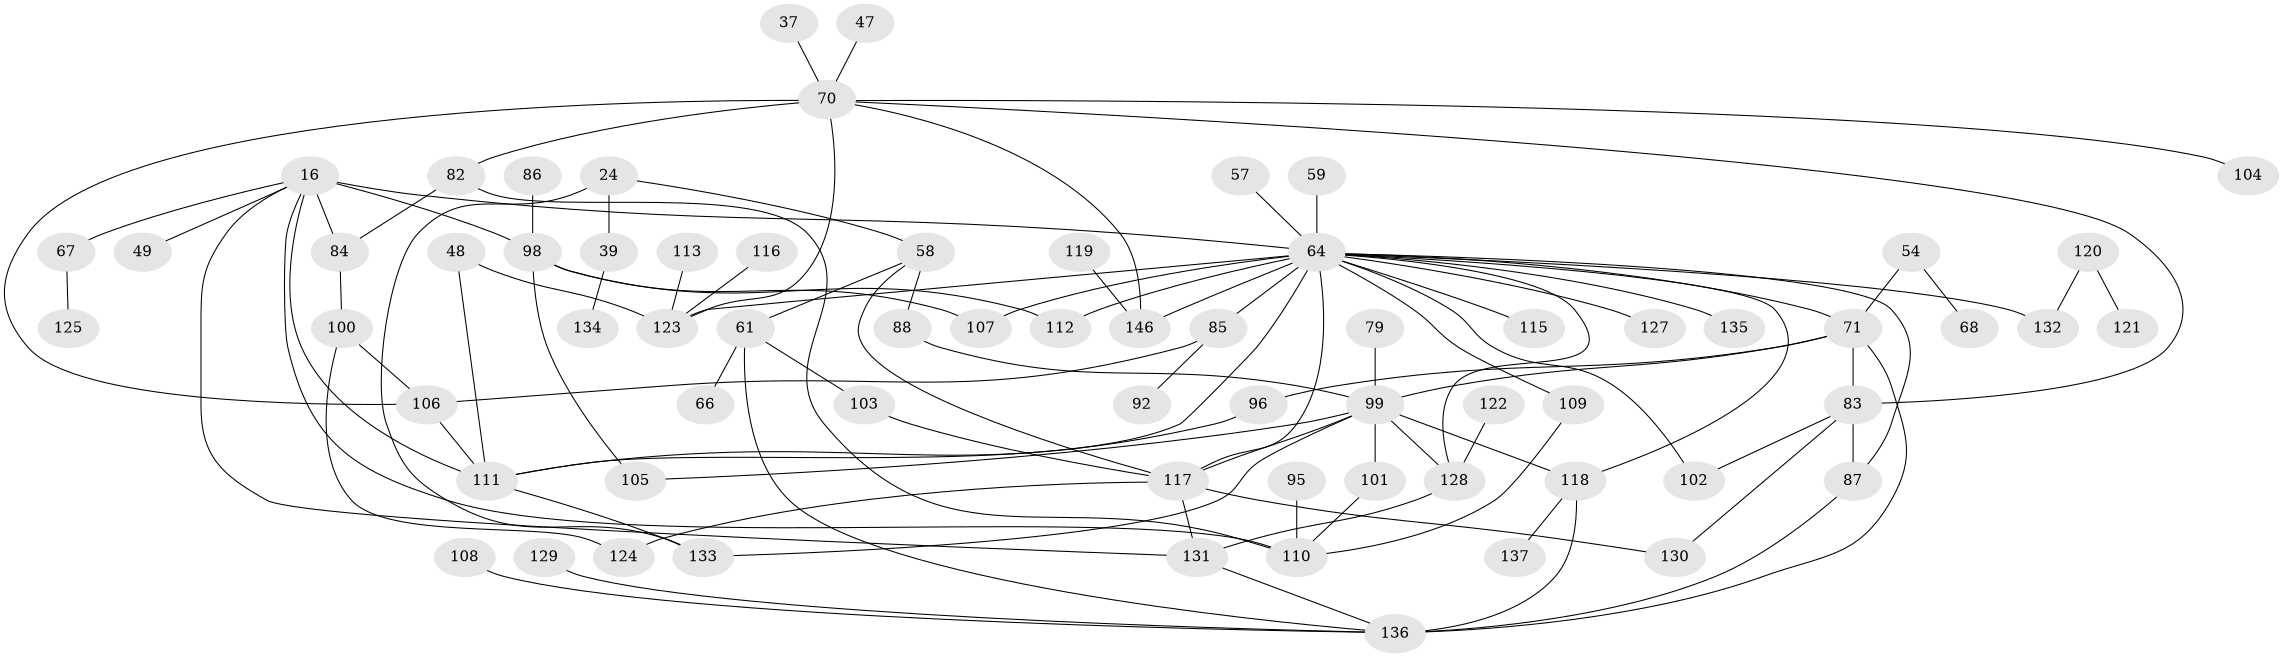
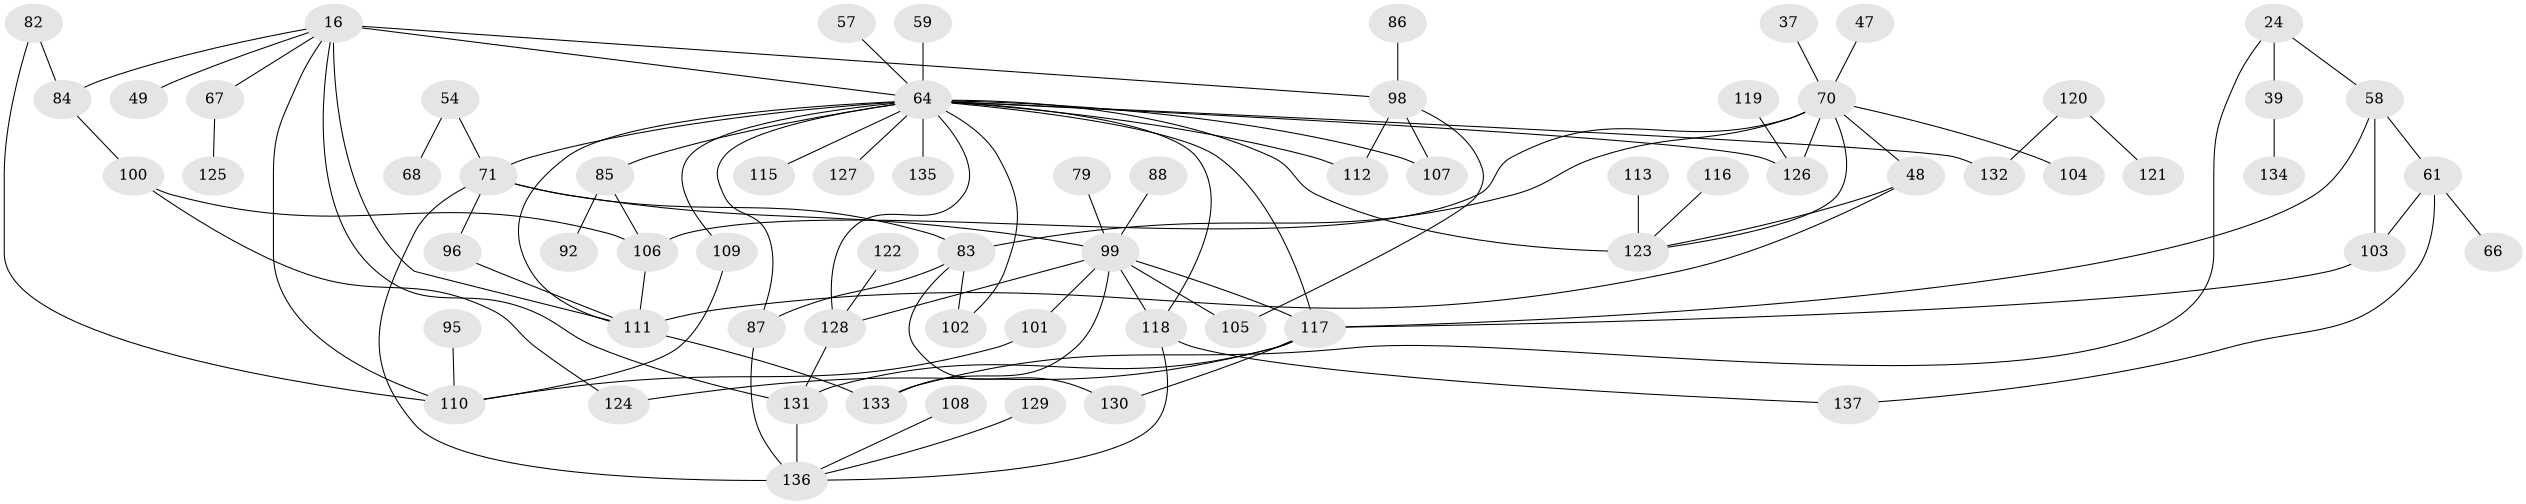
edge "70" -- "82": now "70" -- "48"
edge "58" -- "88": now "58" -- "103"
node "146": label "146" -> "126"
edge "61" -- "136": now "61" -- "137"
